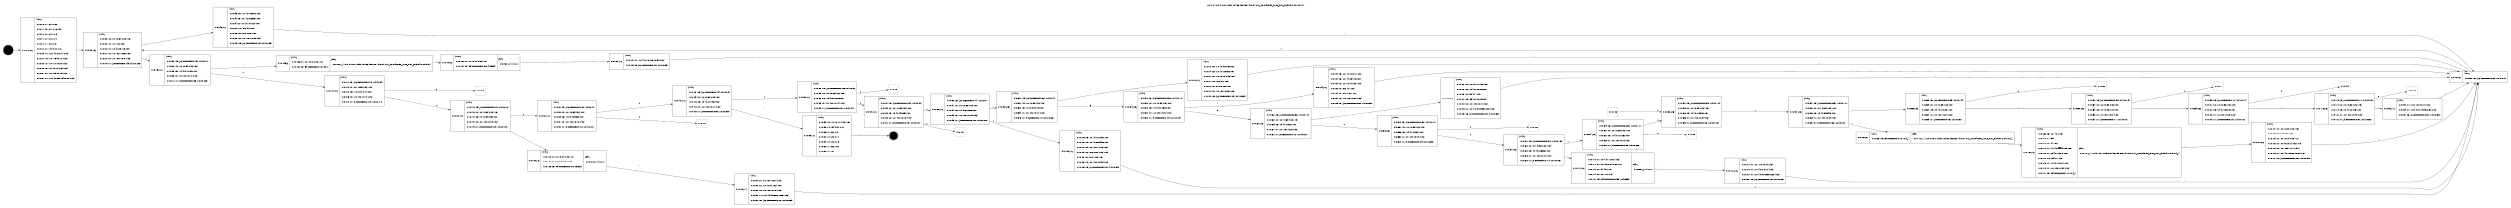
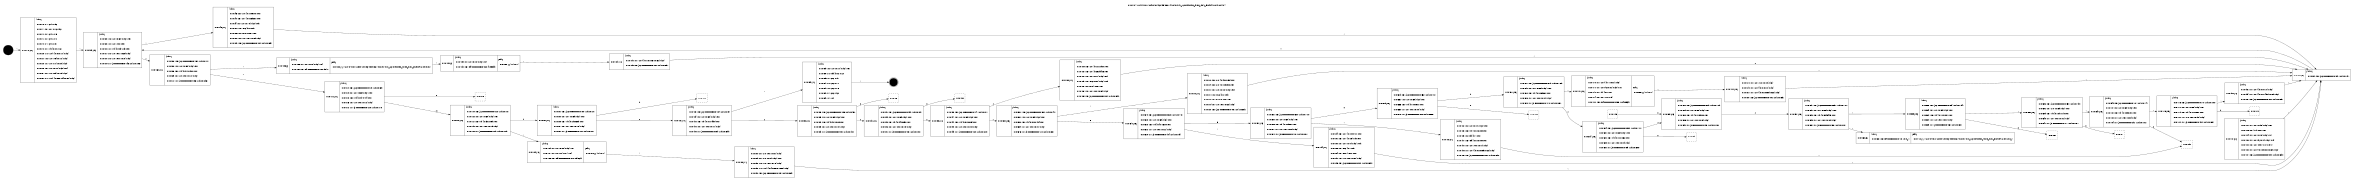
edge "0x4017a6 [31]" -> "0x4019e8 [5]": now "0x4017a6 [31]" -> "0x4018b8"
node "0x40175e [40]": removed
